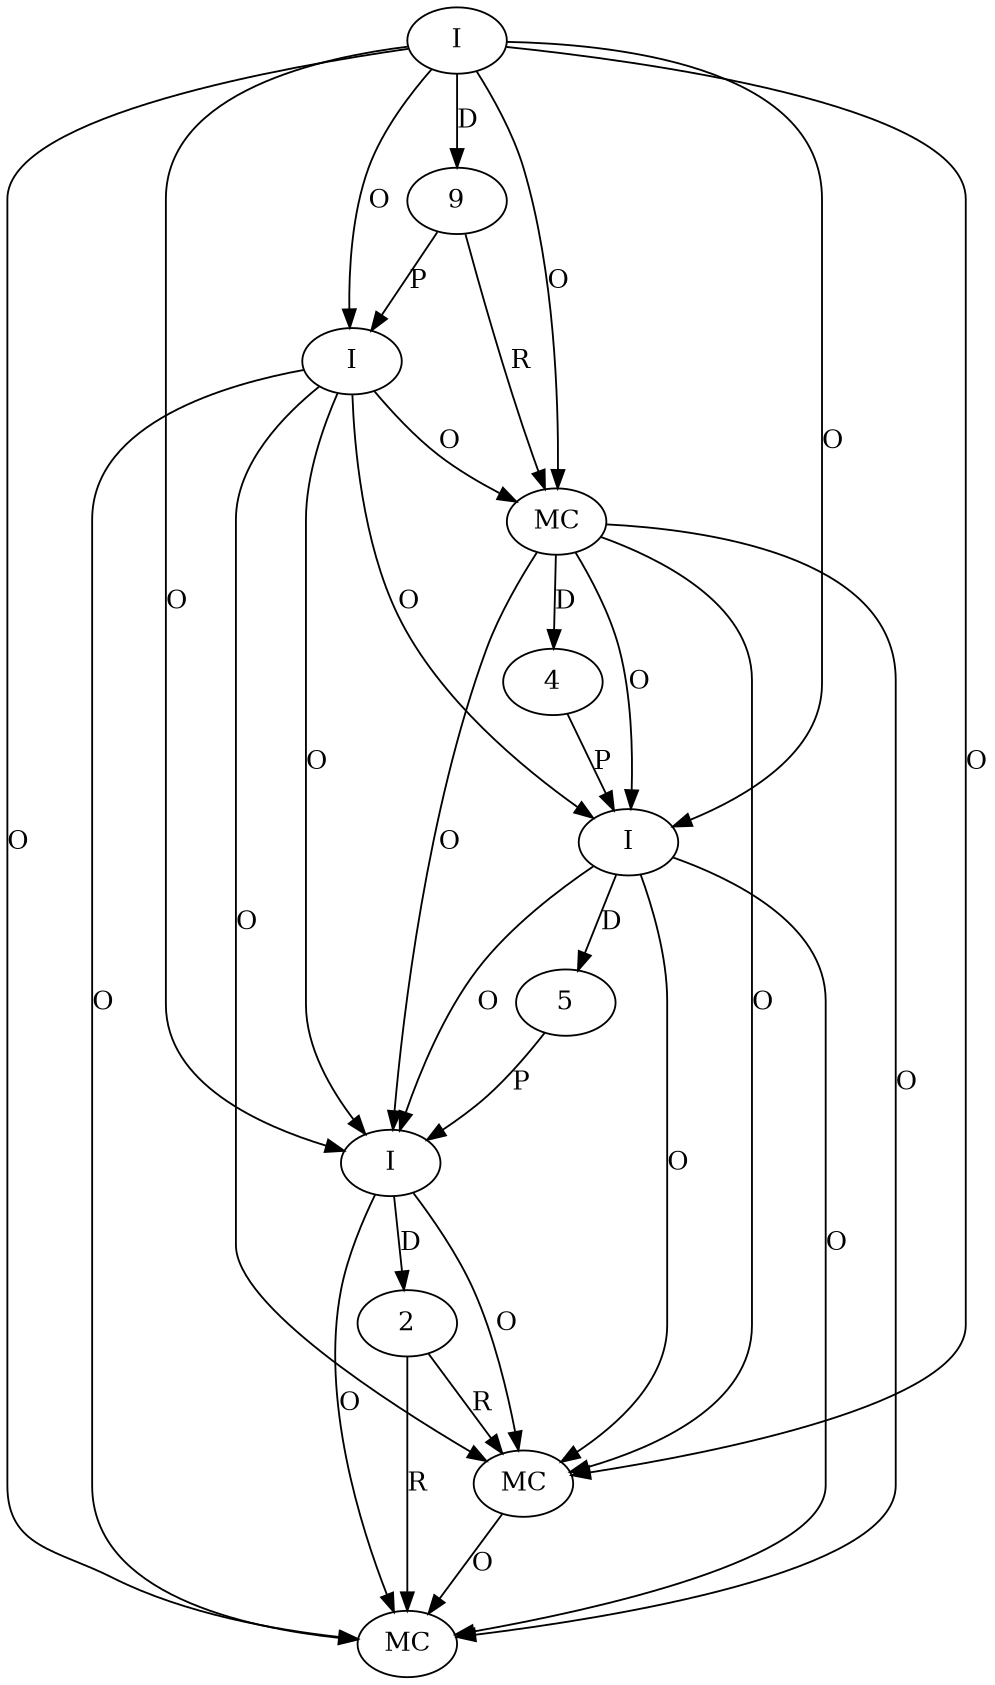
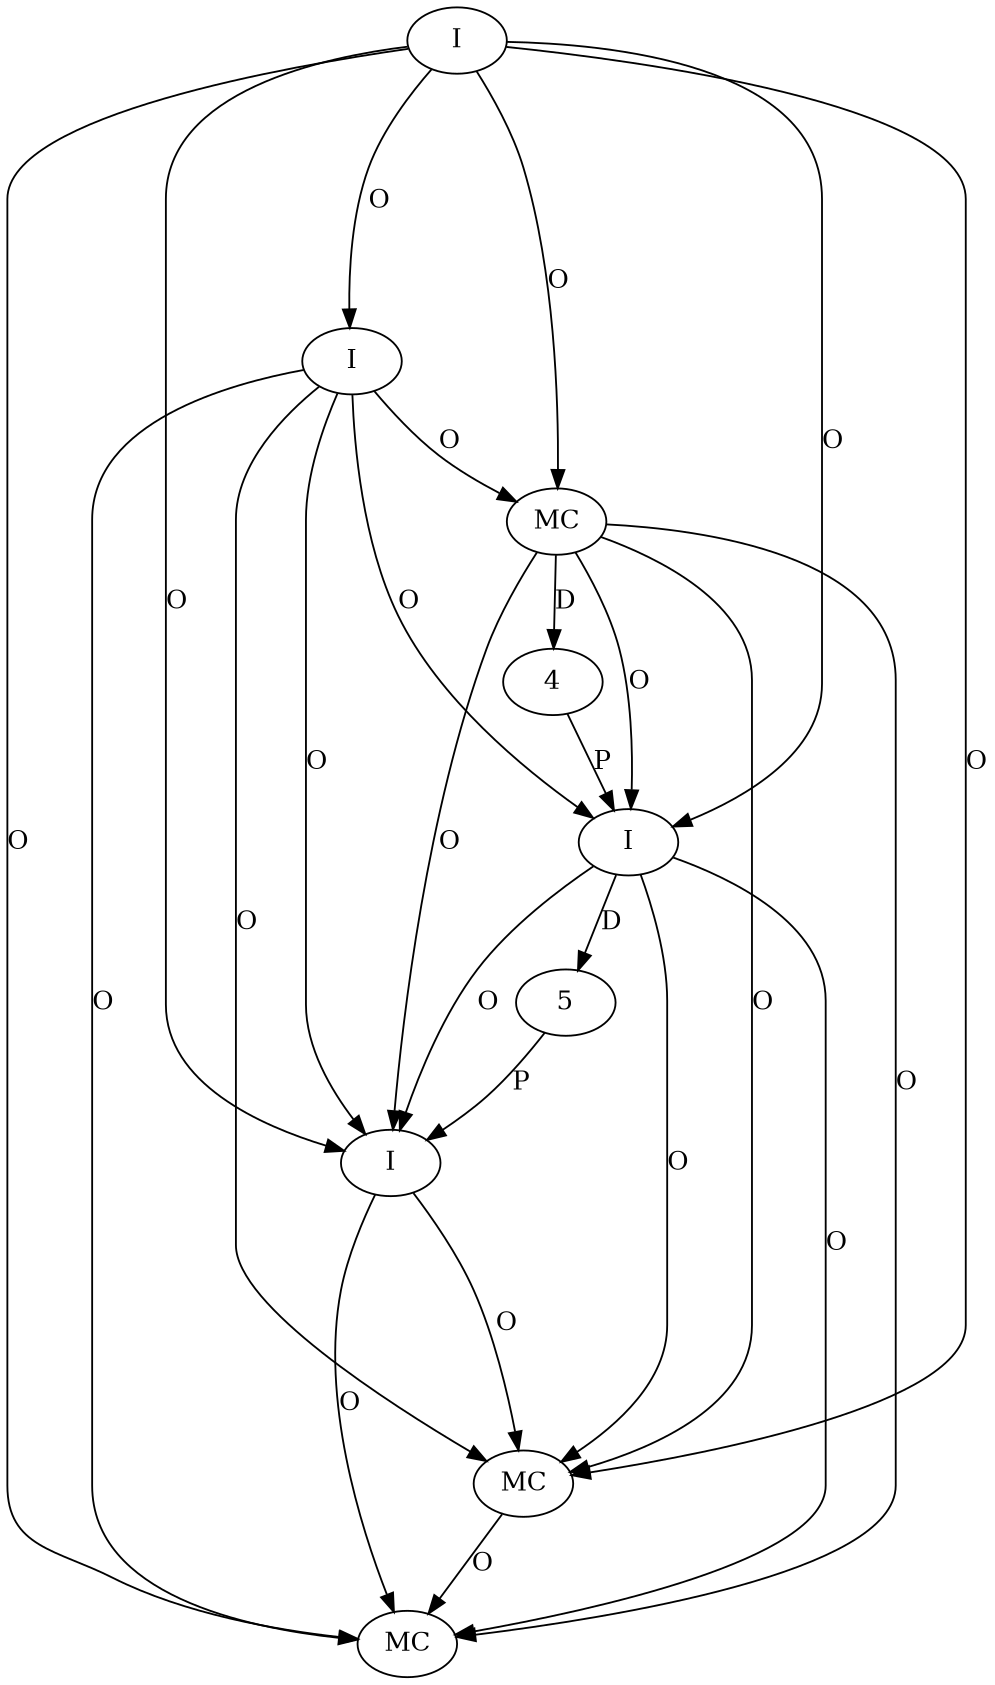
node "9": removed
node "2": removed
